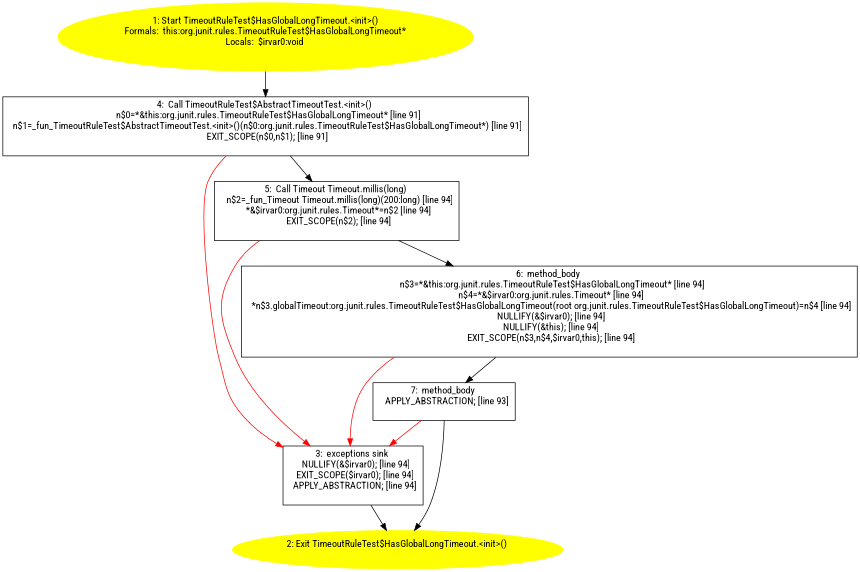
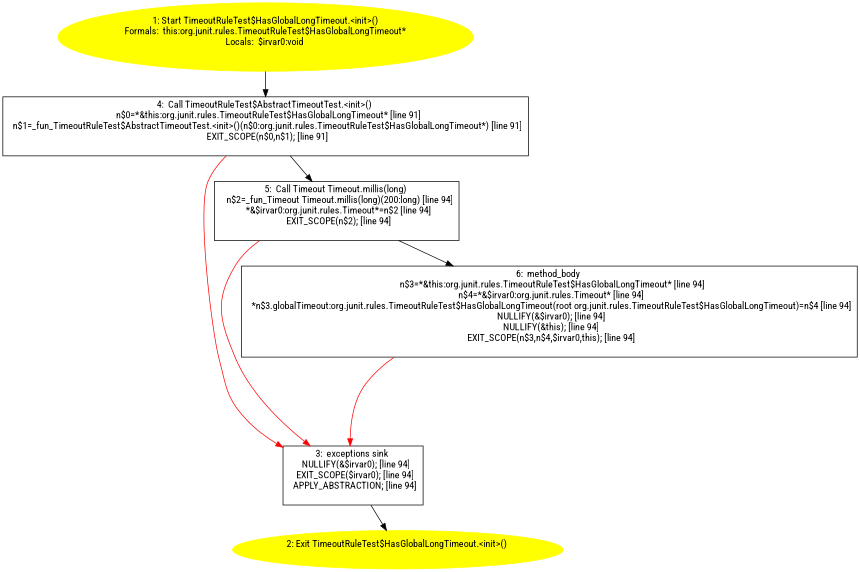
node "7:  method_body APPLY_ABSTRACTION; [line 93]": removed
